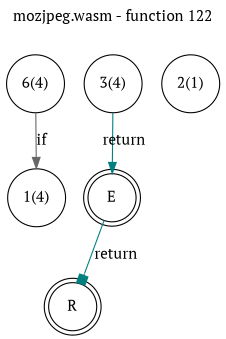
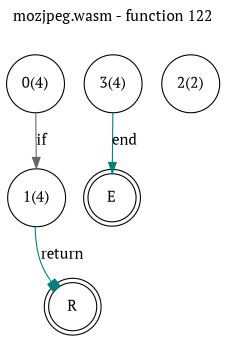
node "6(4)": label "6(4)" -> "0(4)"
node "2(1)": label "2(1)" -> "2(2)"
edge "3(4)" -> "E": label "return" -> "end"
edge "E" -> "R": now "1(4)" -> "R"
